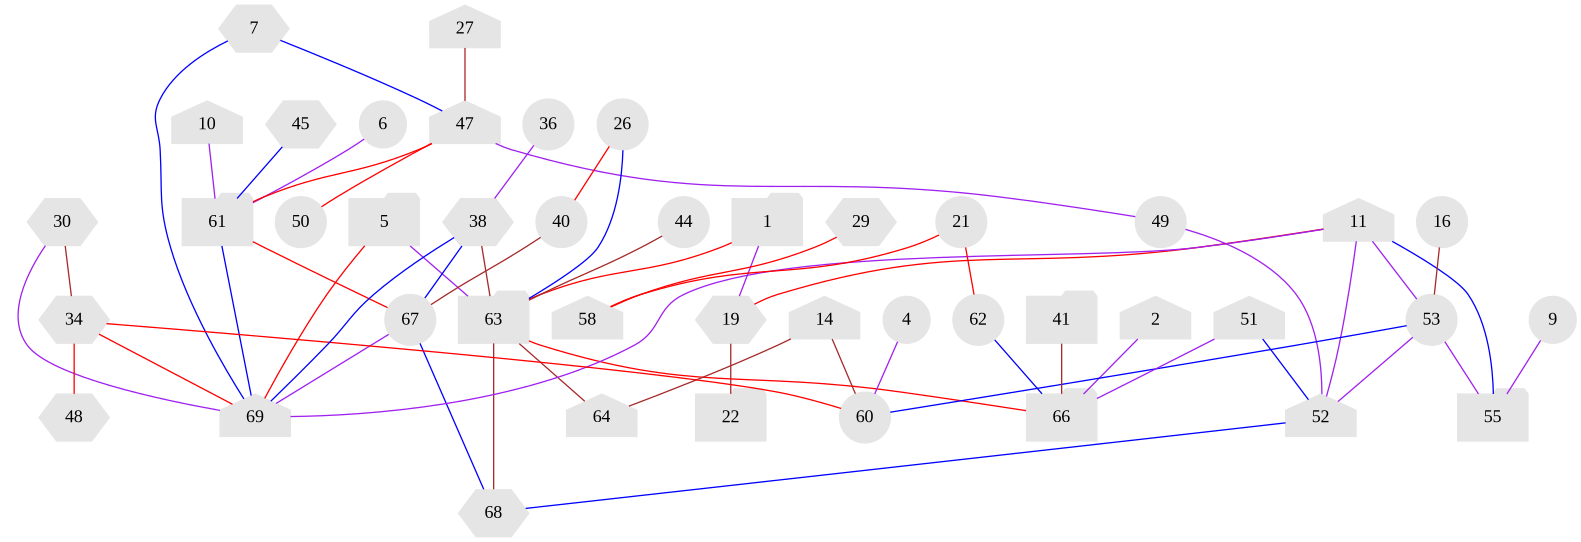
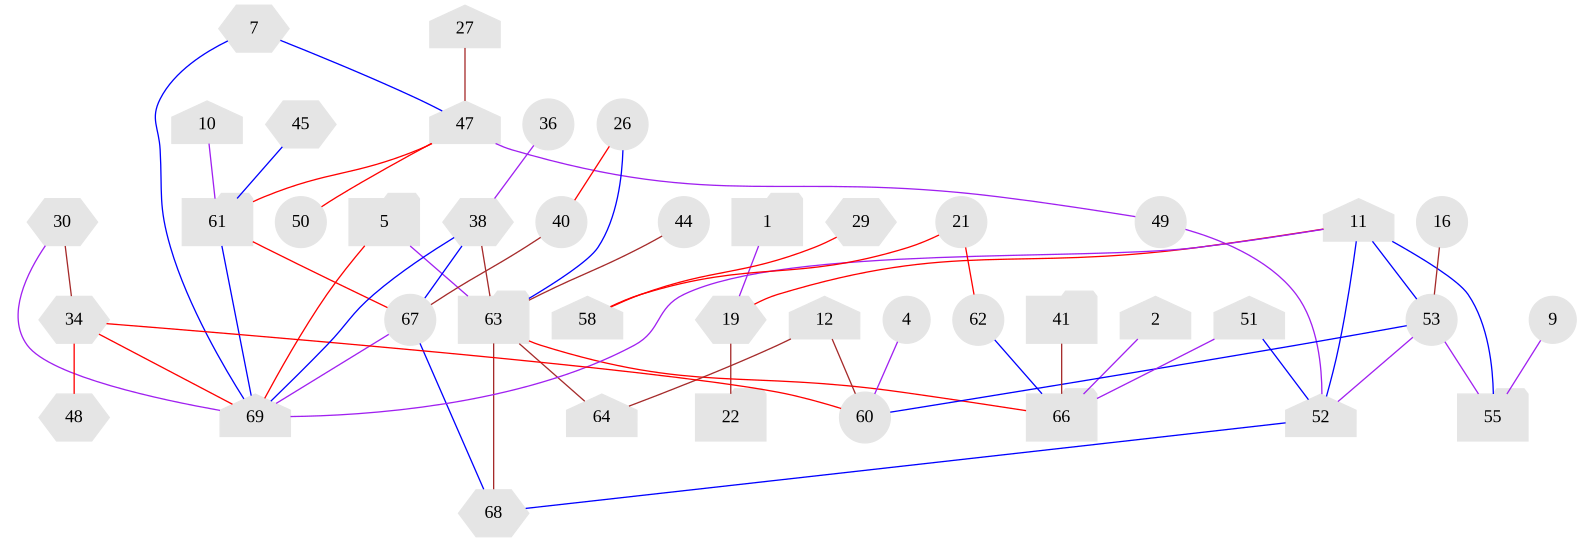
node "6": removed
edge "11" -- "53": color purple -> blue
edge "1" -- "63": removed
edge "11" -- "52": color purple -> blue
node "14": label "14" -> "12"
